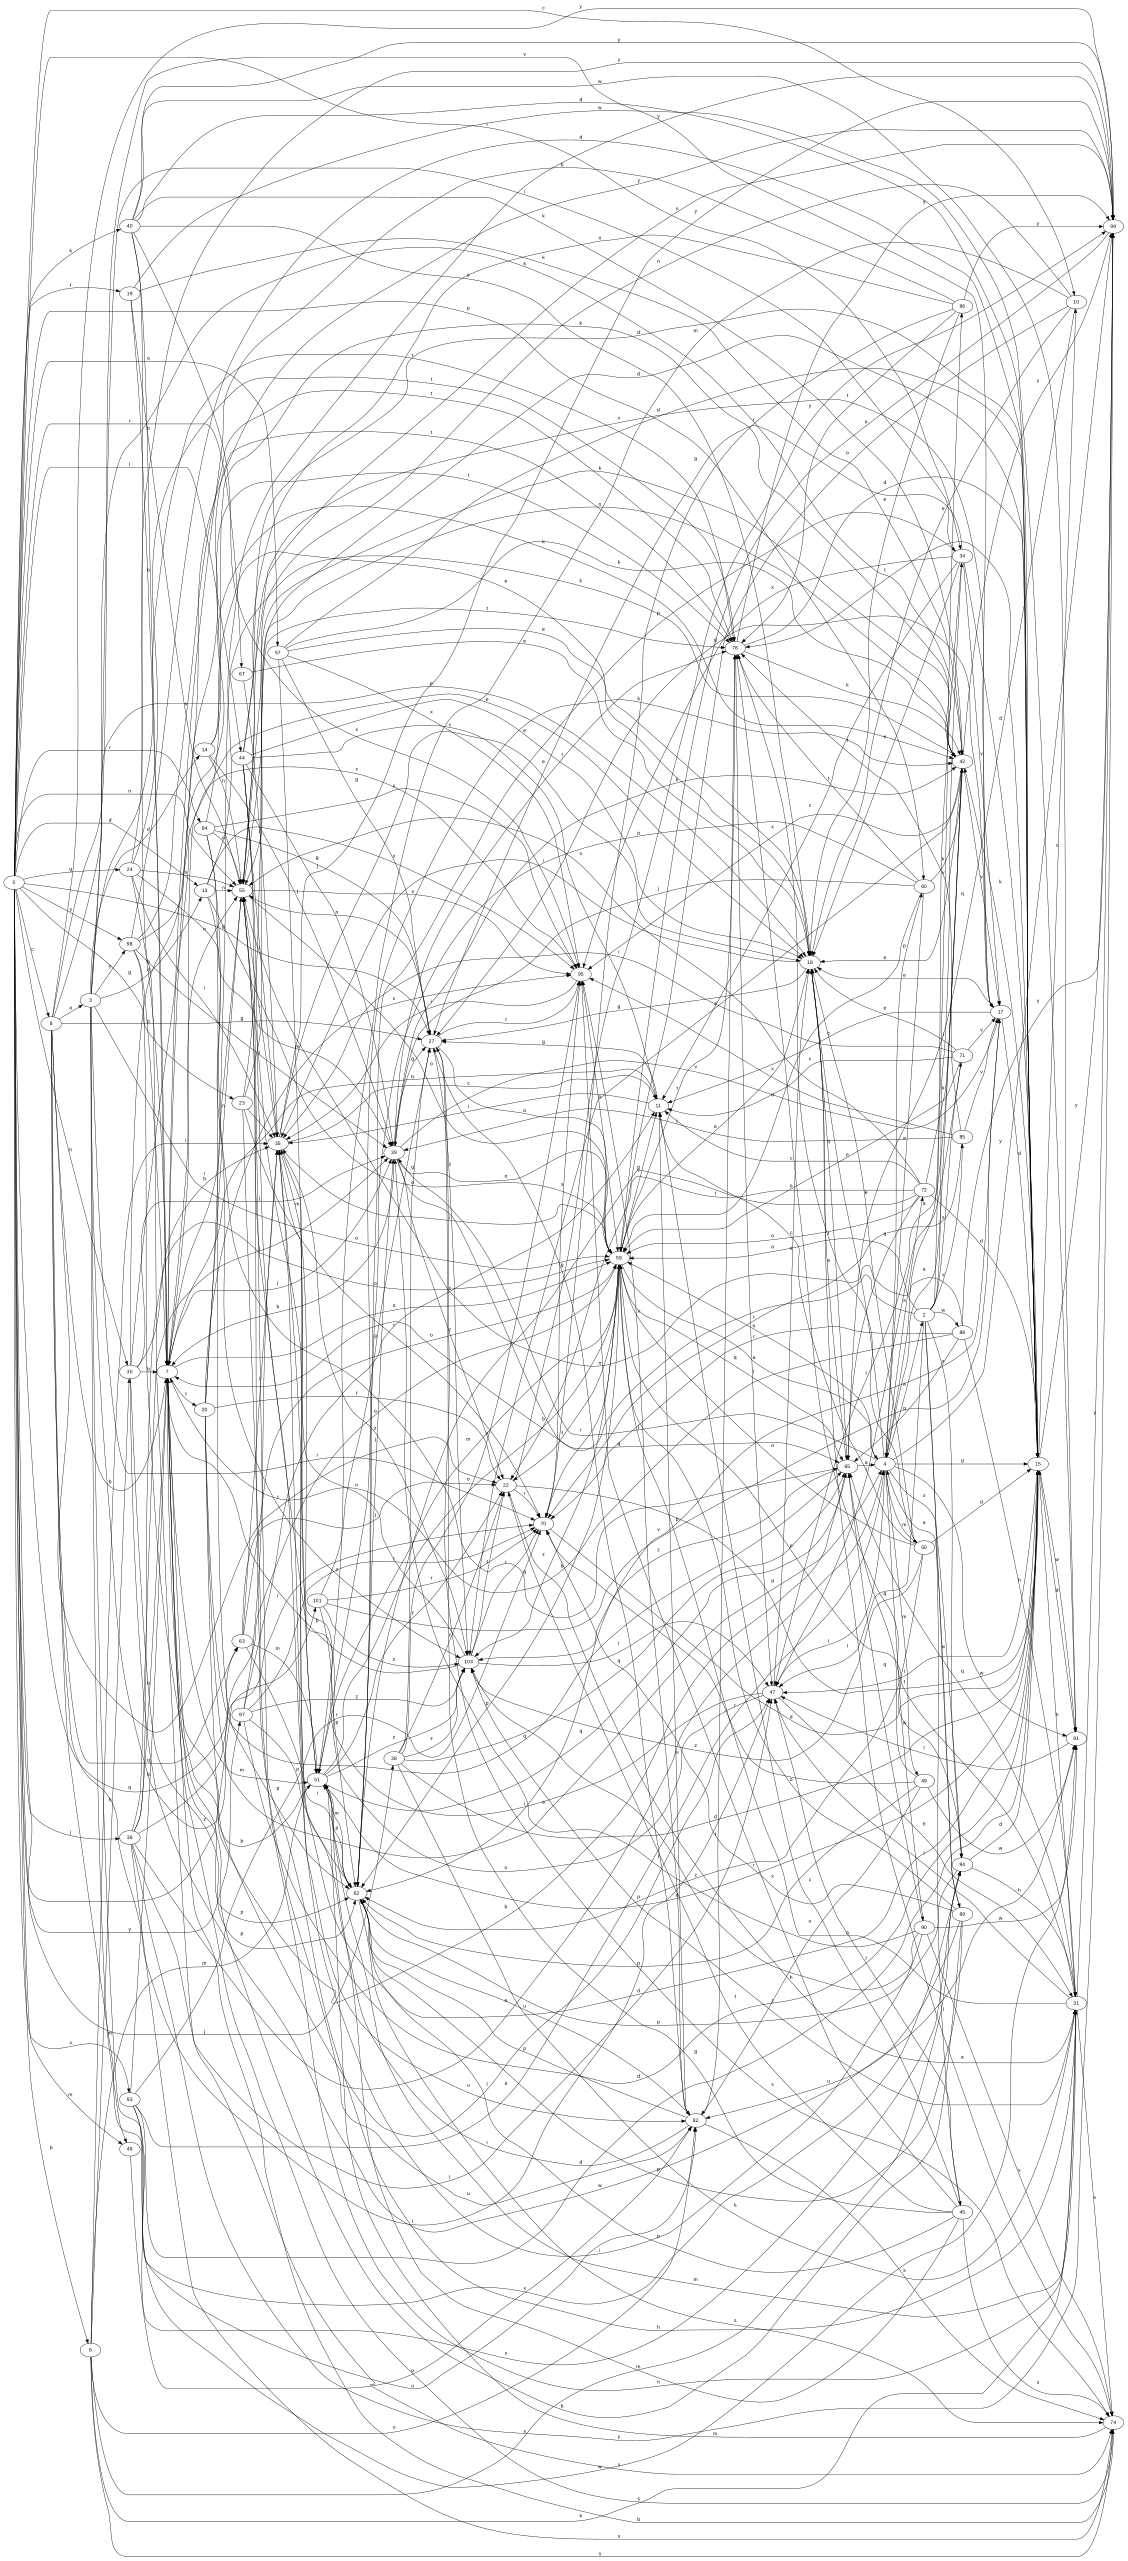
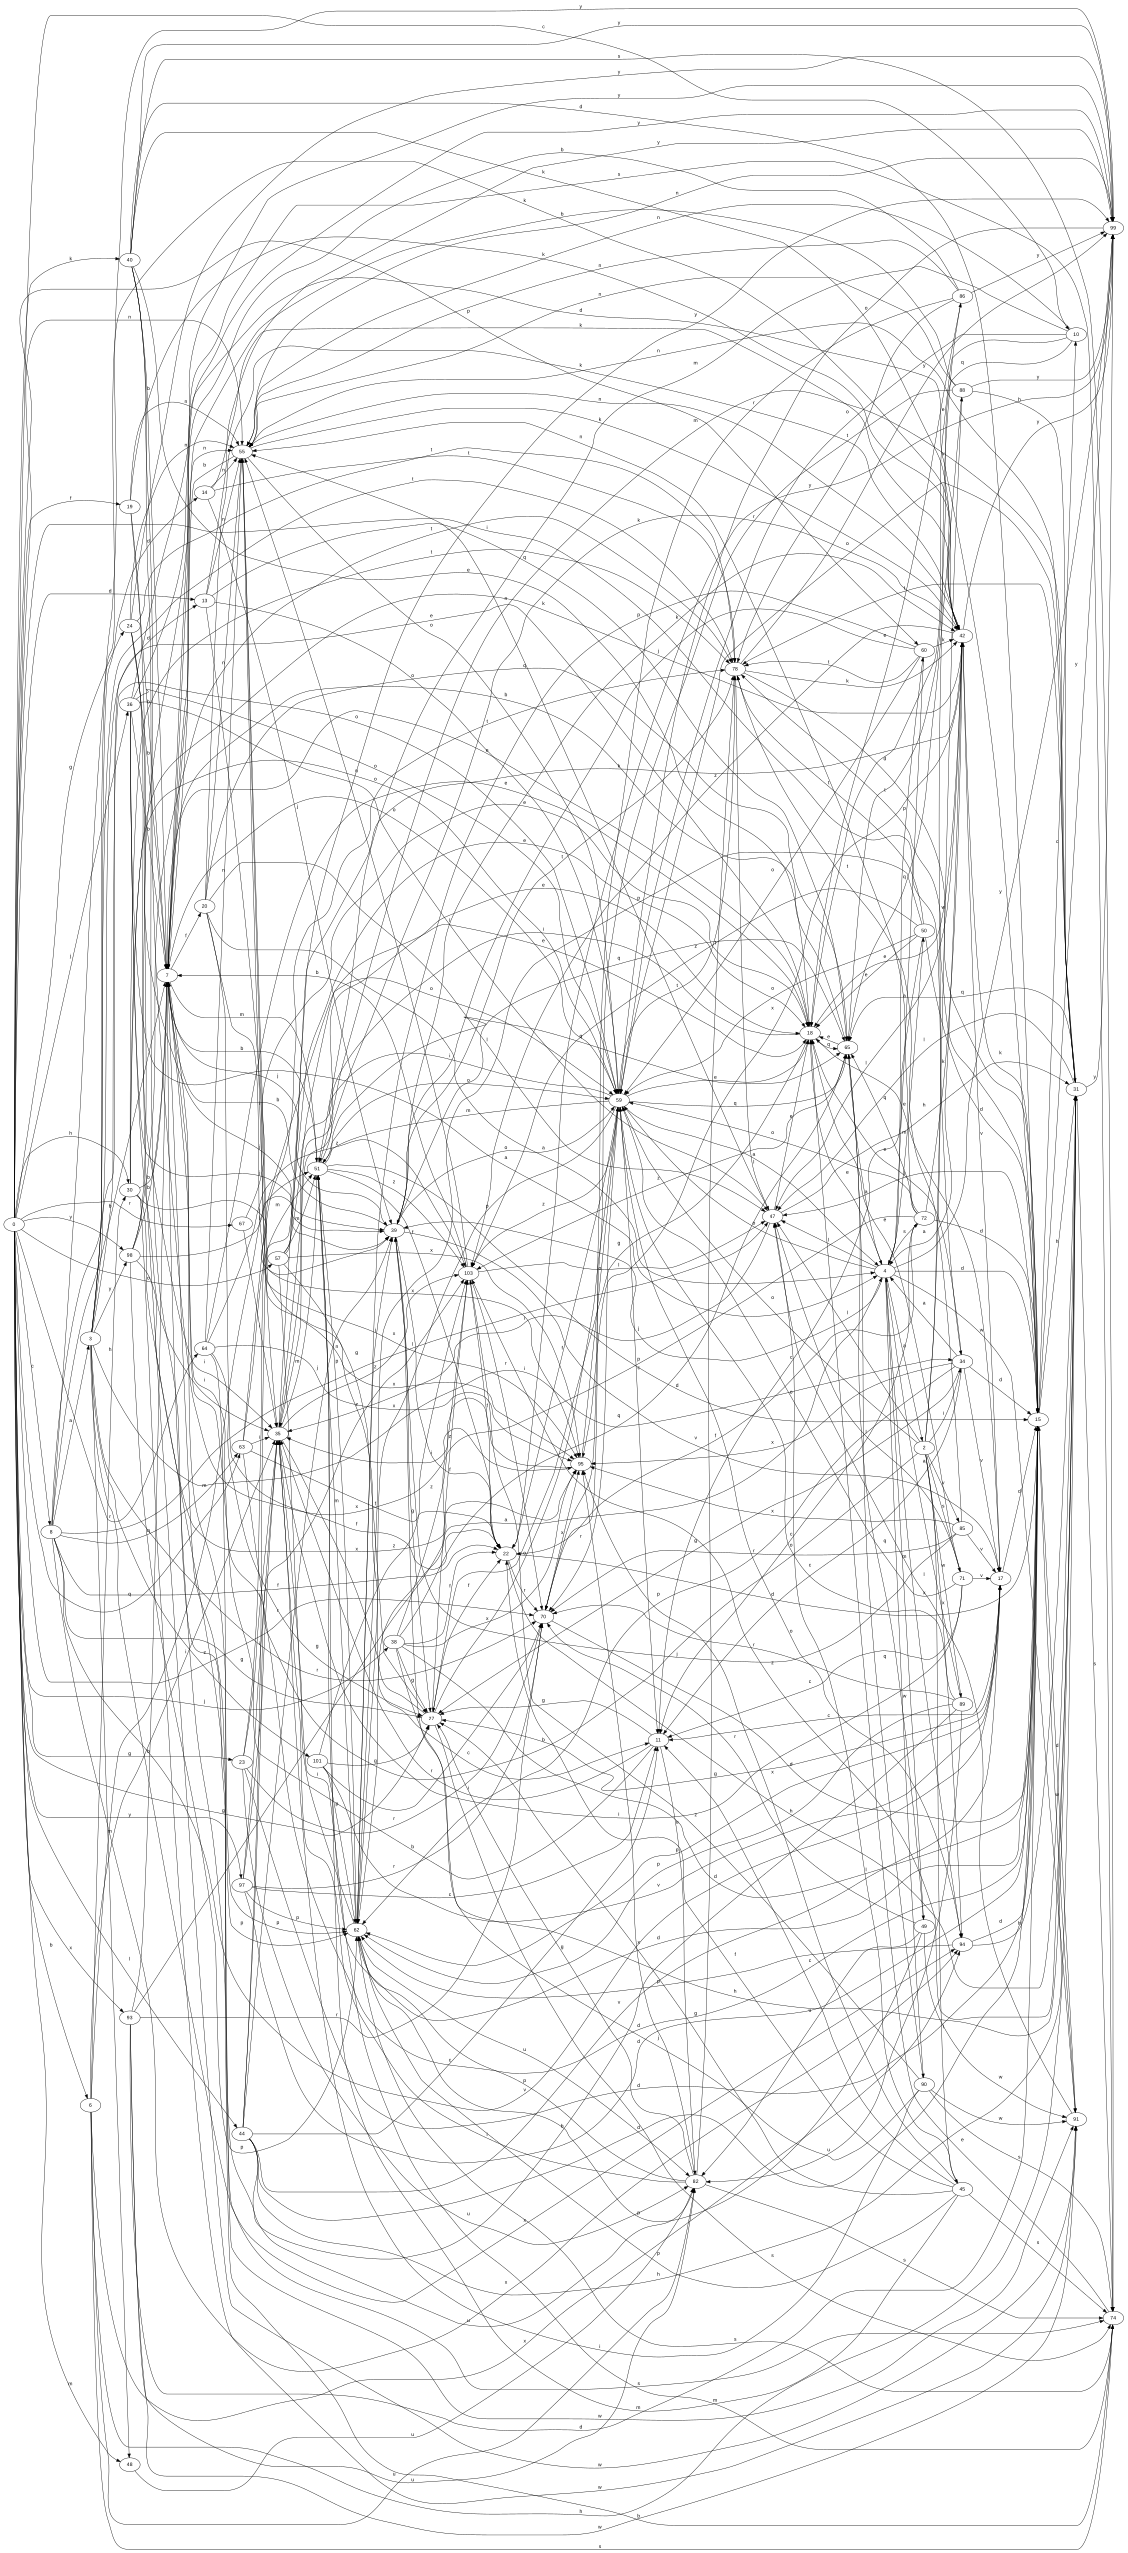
edge "27" -> "95": now "27" -> "22"
